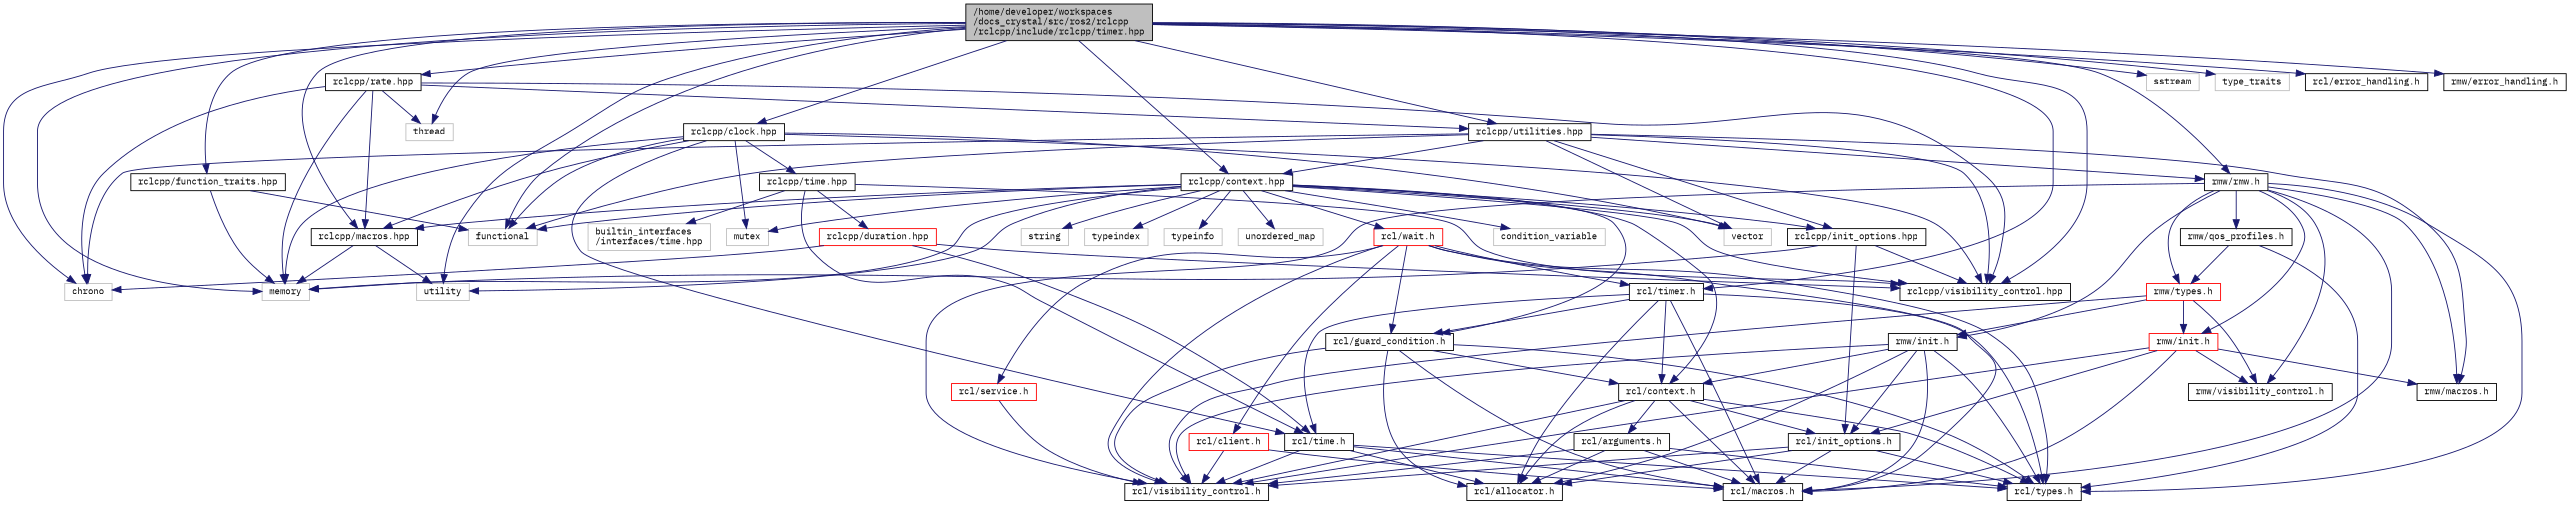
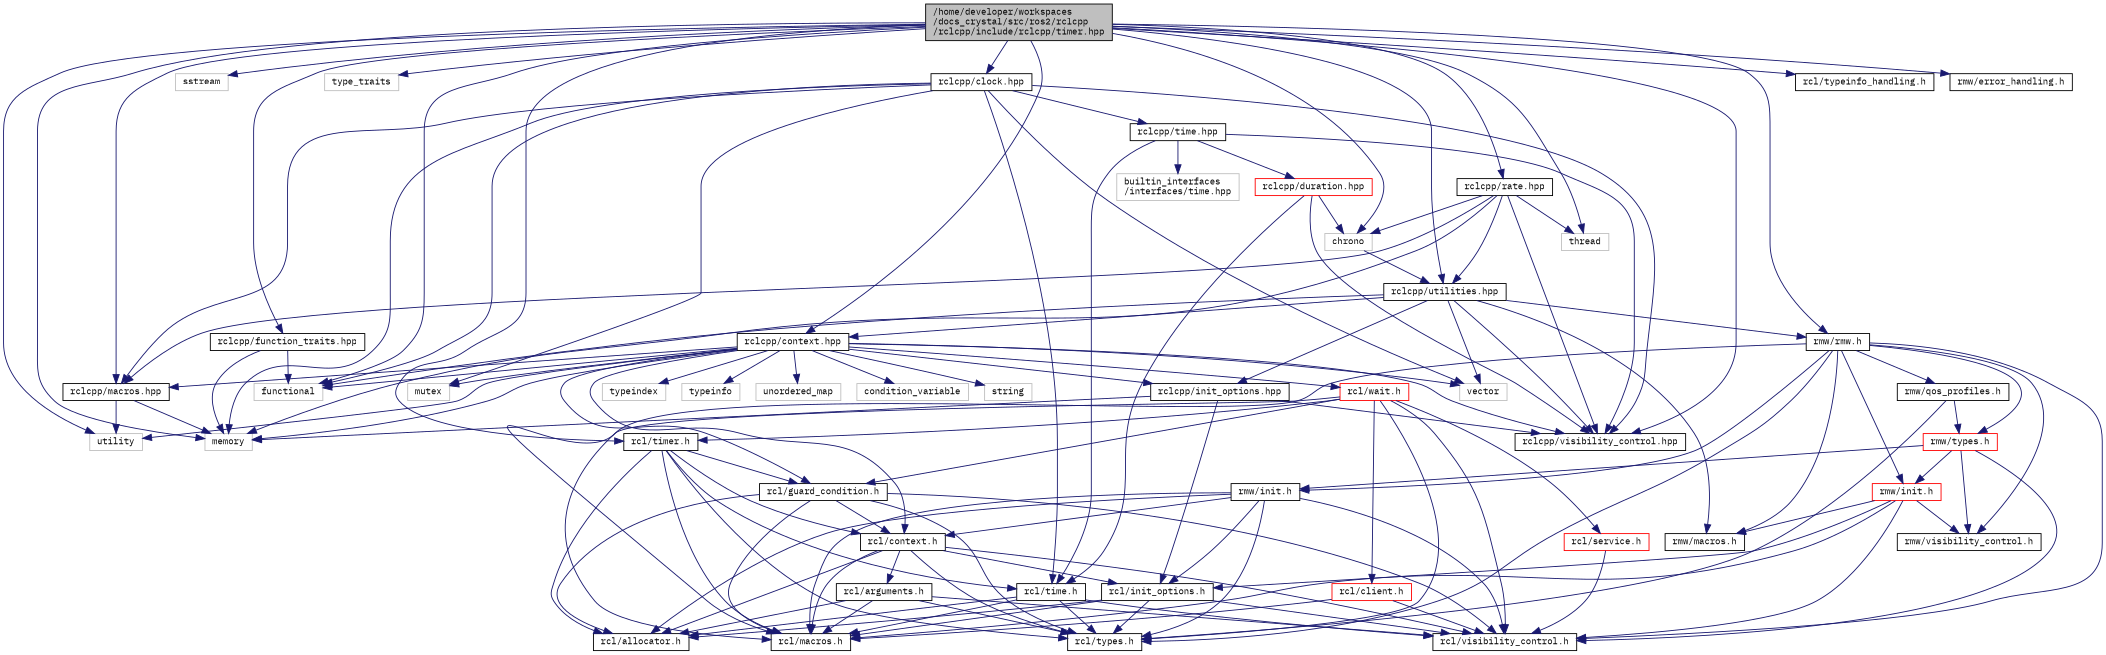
node "rcl/error_handling.h": label "rcl/error_handling.h" -> "rcl/typeinfo_handling.h"
edge "rclcpp/utilities.hpp" -> "chrono": reversed
